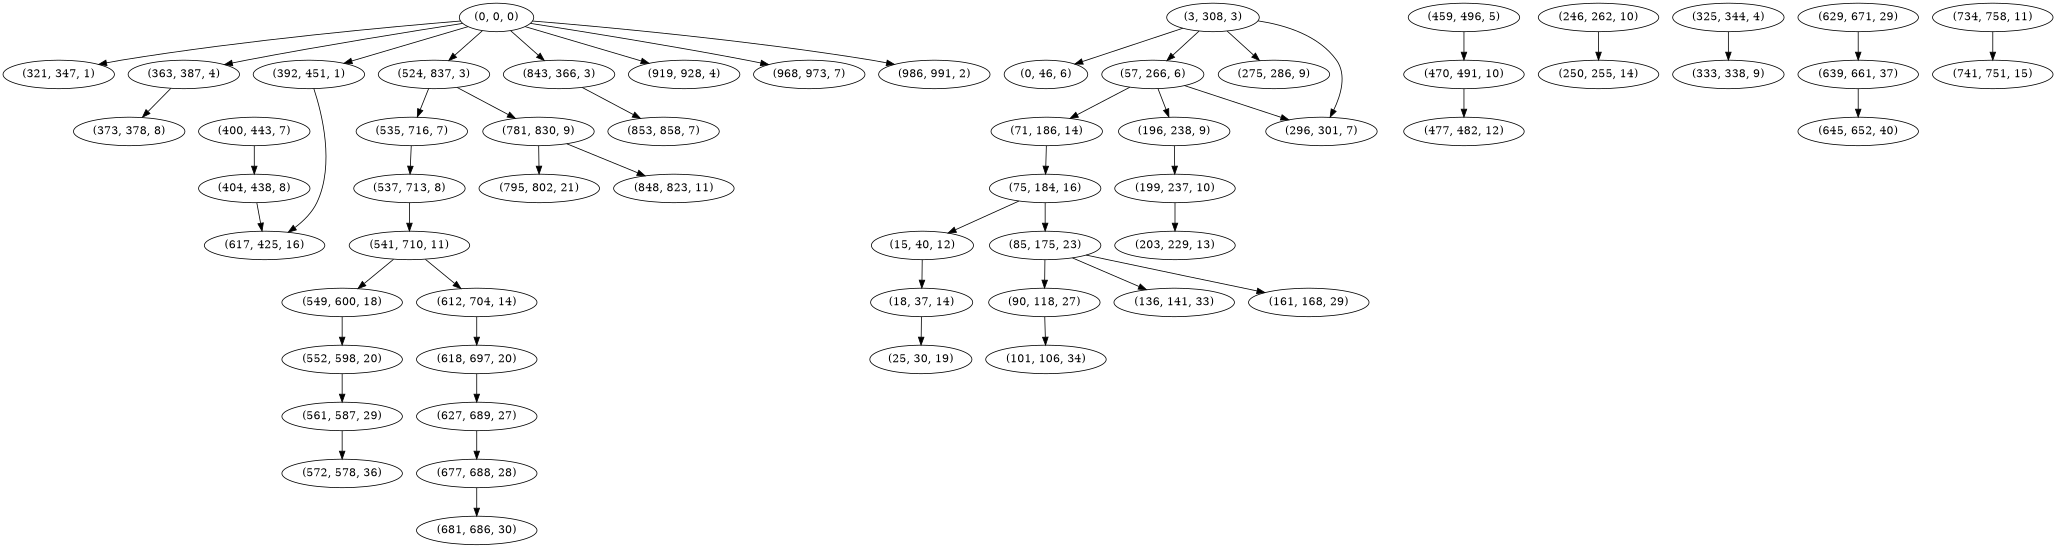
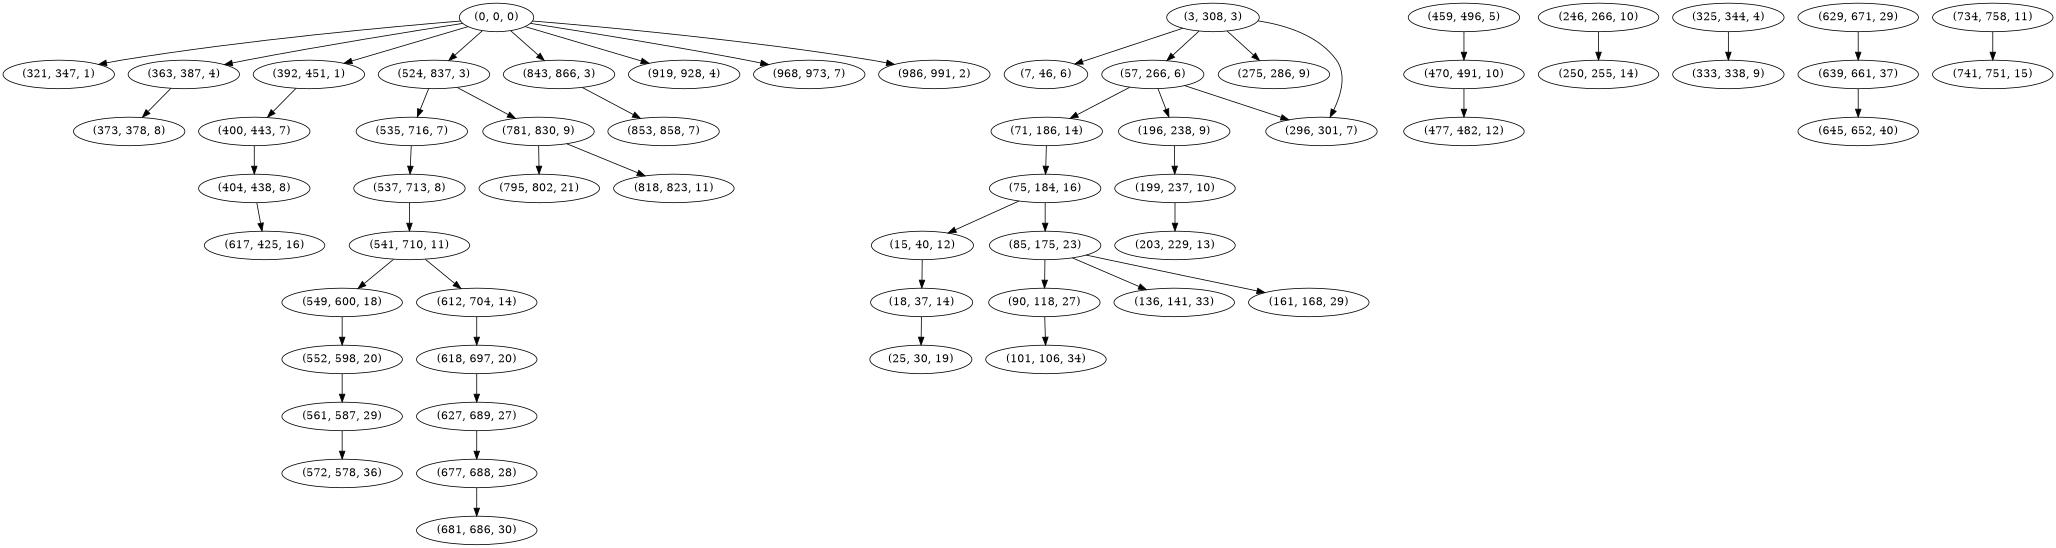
node "(246, 262, 10)": label "(246, 262, 10)" -> "(246, 266, 10)"
node "(843, 366, 3)": label "(843, 366, 3)" -> "(843, 866, 3)"
node "(0, 46, 6)": label "(0, 46, 6)" -> "(7, 46, 6)"
edge "(392, 451, 1)" -> "(617, 425, 16)": now "(392, 451, 1)" -> "(400, 443, 7)"
node "(848, 823, 11)": label "(848, 823, 11)" -> "(818, 823, 11)"
